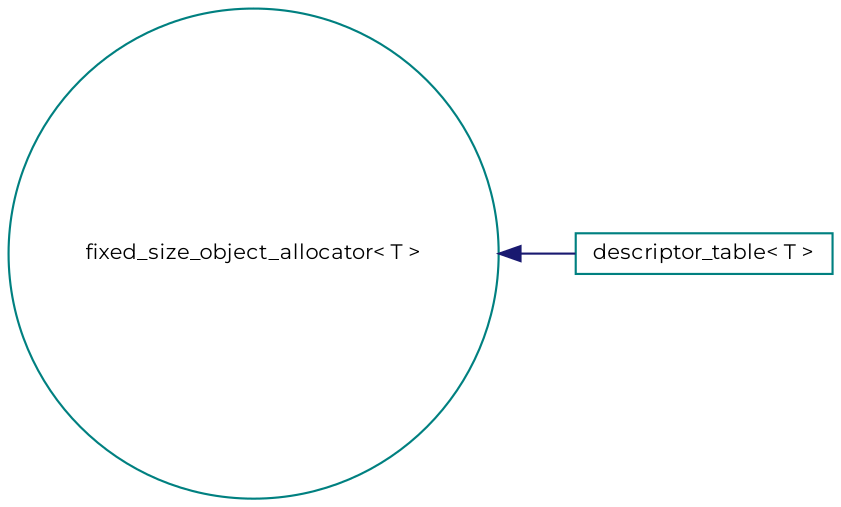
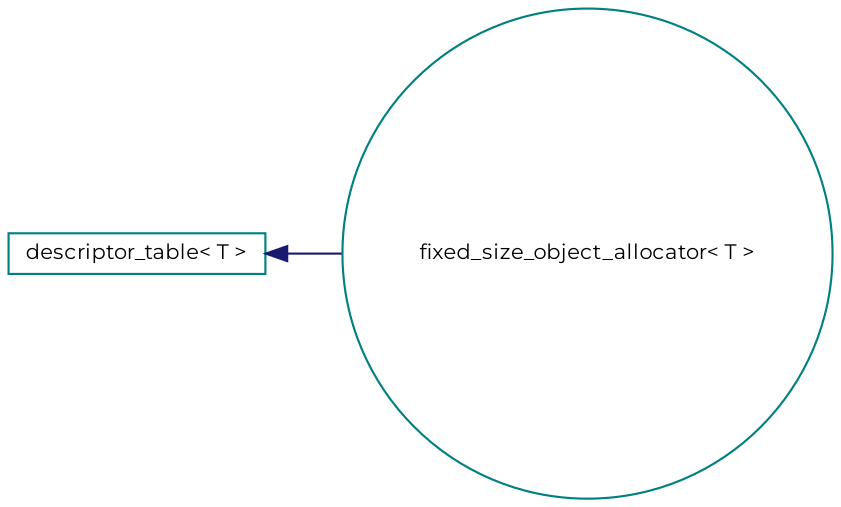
edge "descriptor_table< T >" -> "fixed_size_object_allocator< T >": reversed
